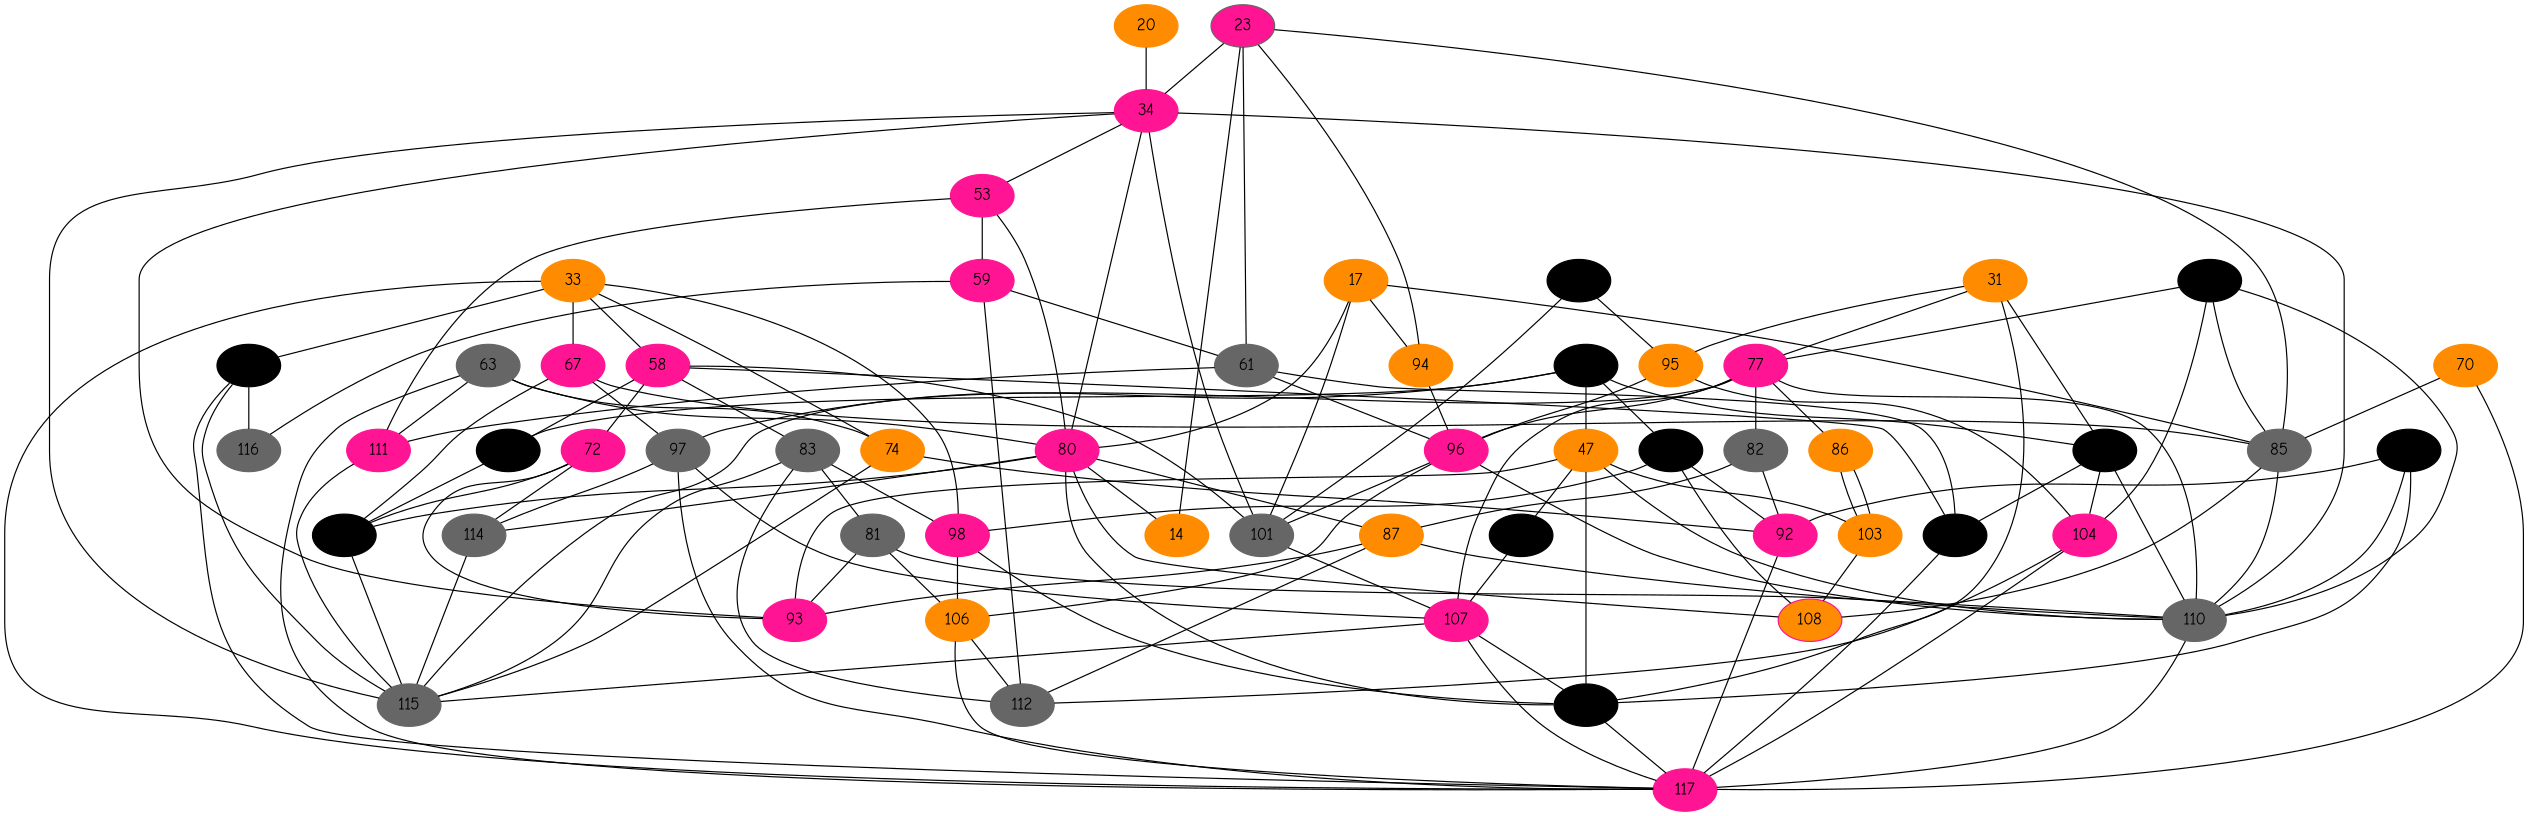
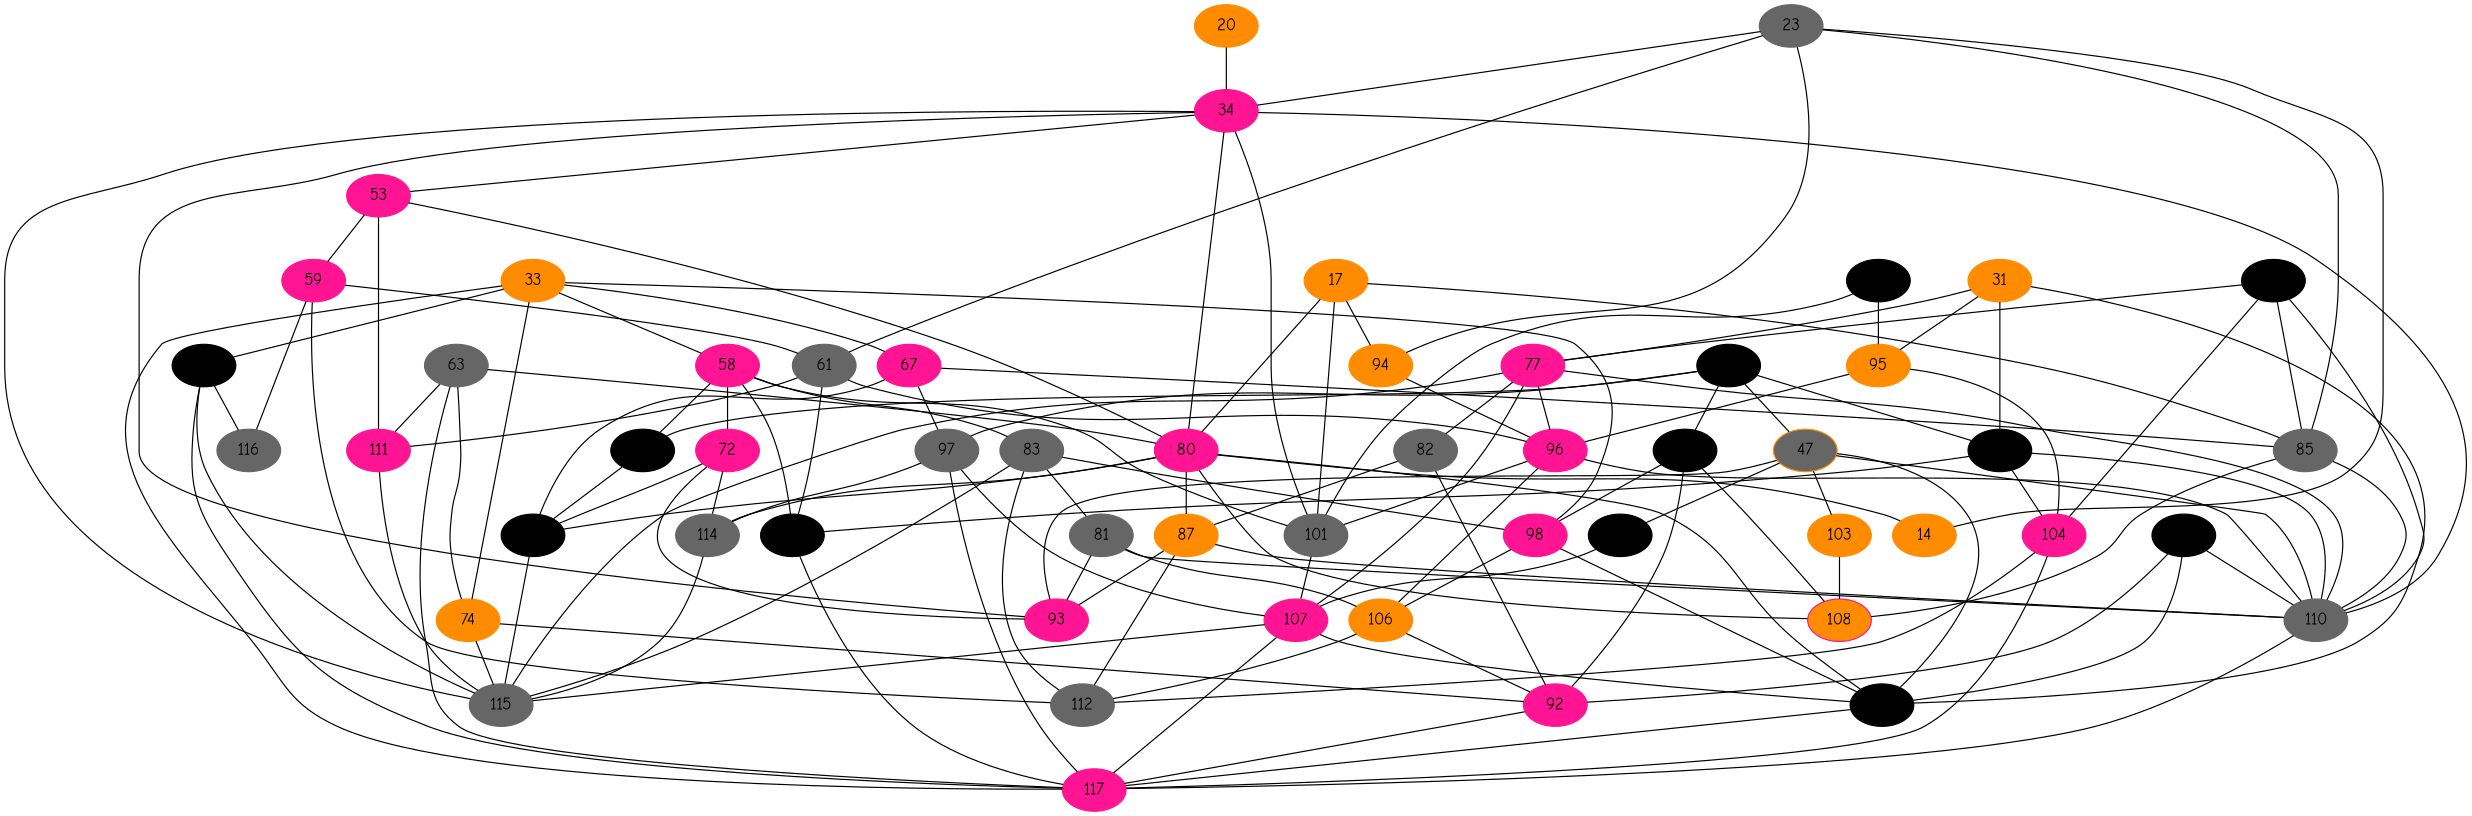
node "23": fillcolor deeppink -> gray40
node "70": removed
node "47": fillcolor darkorange -> gray40
node "86": removed
edge "106" -- "117": now "106" -- "92"
